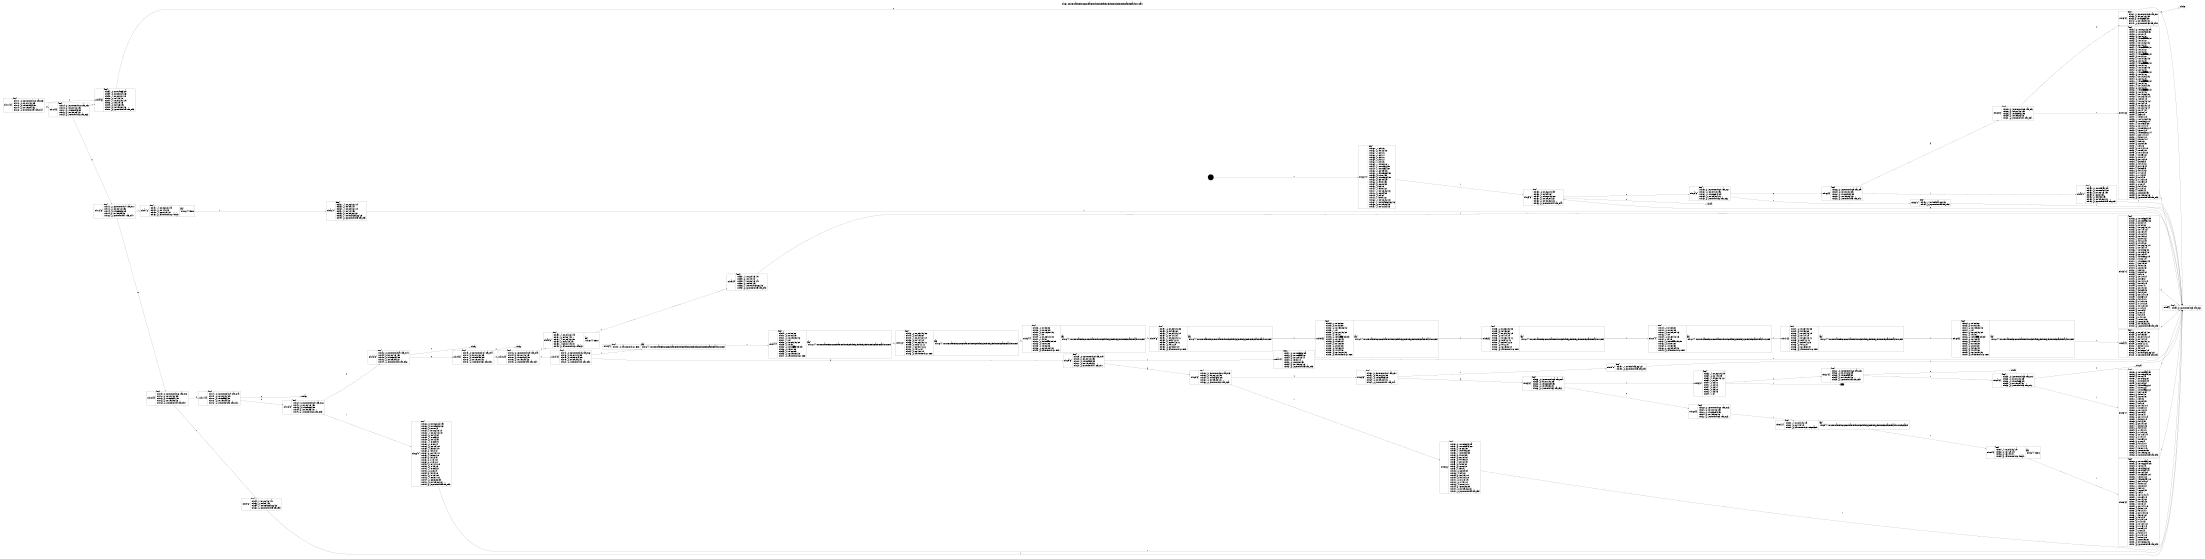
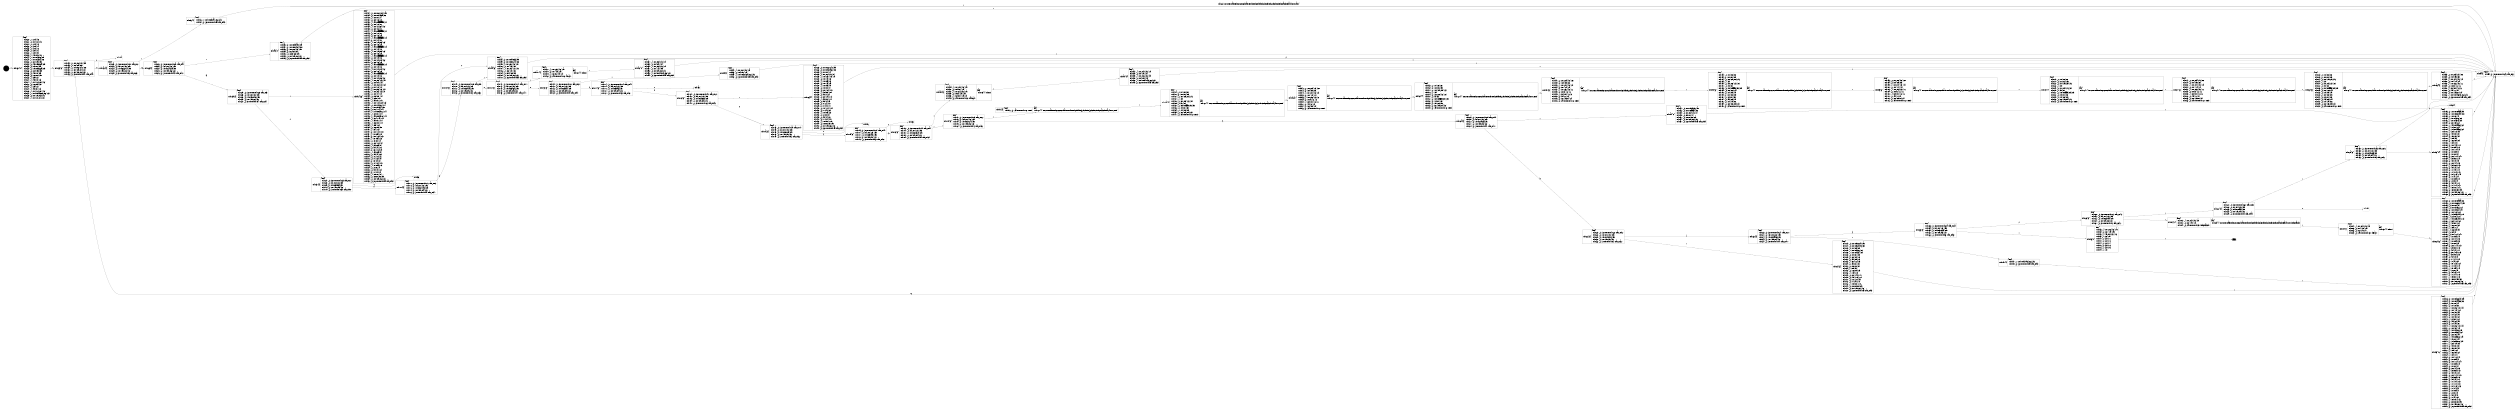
edge "0x4016f7 [25]" -> "0x401710 [25]": added, label "14"
edge "0x401f65 [21]" -> "0x401887 [25]": now "0x40186e [25]" -> "0x401887 [25]"
